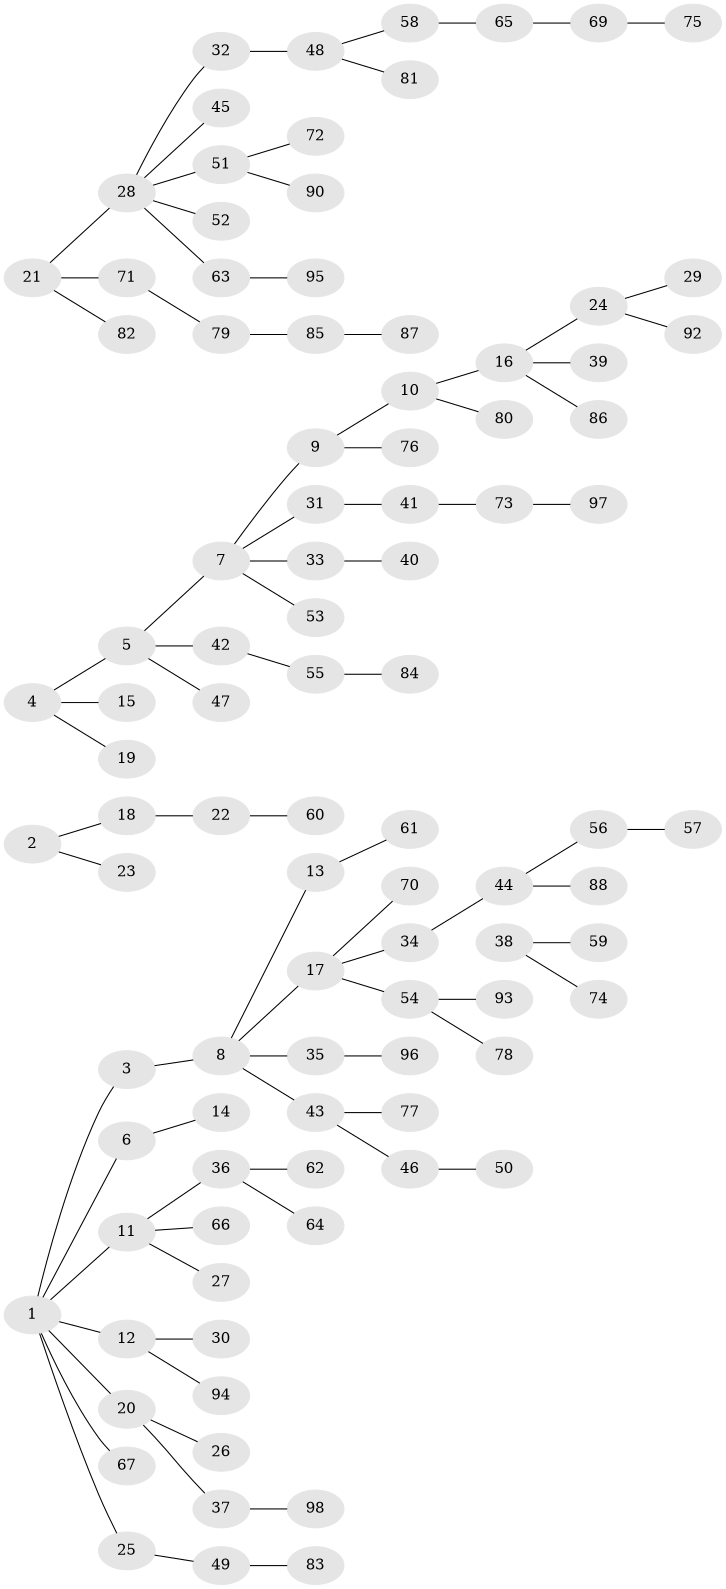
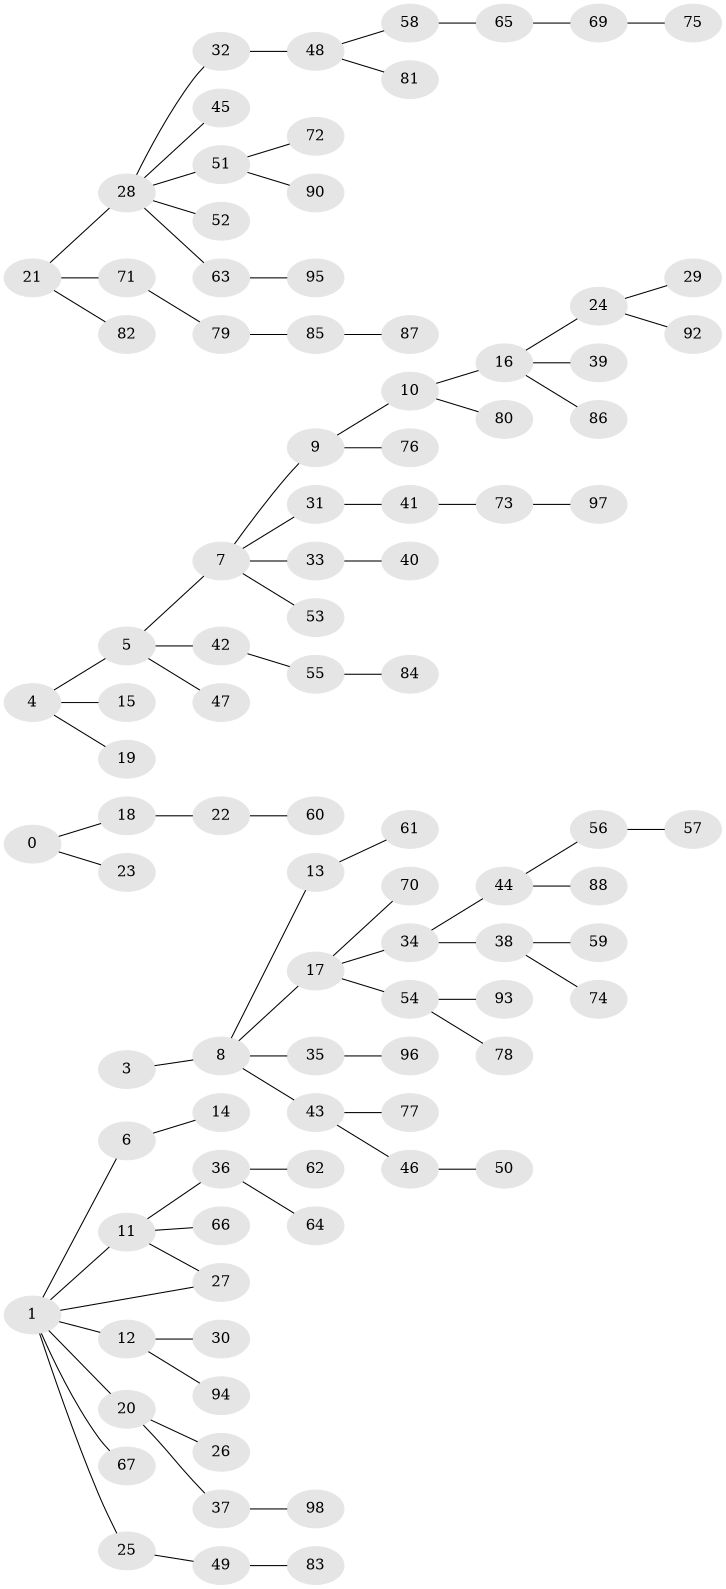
node "2": label "2" -> "0"
edge "34" -- "38": added
edge "3" -- "1": now "27" -- "1"
